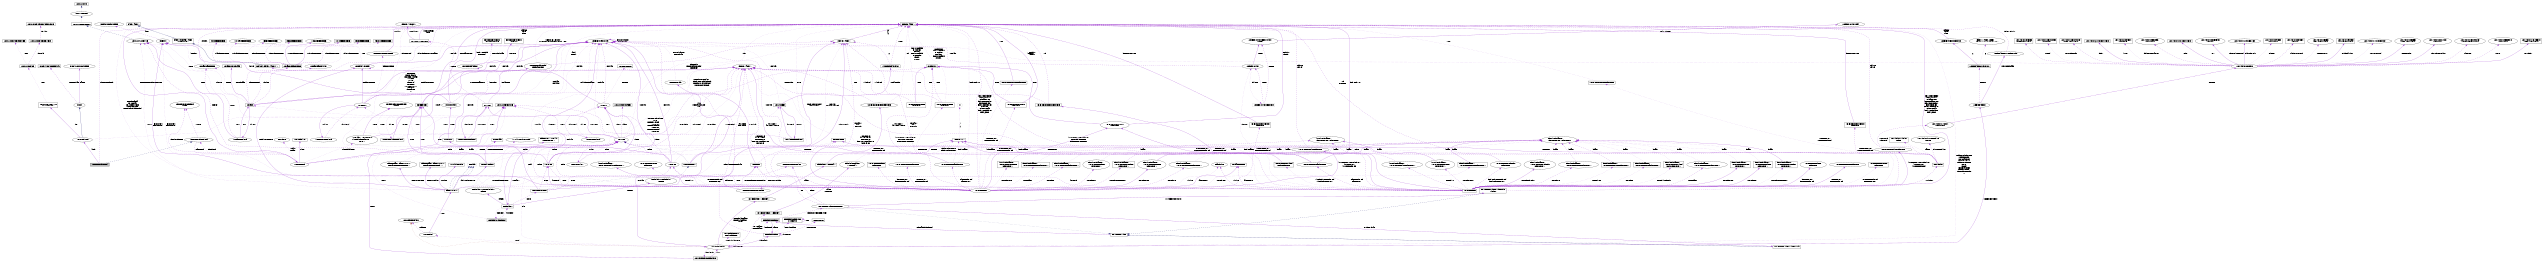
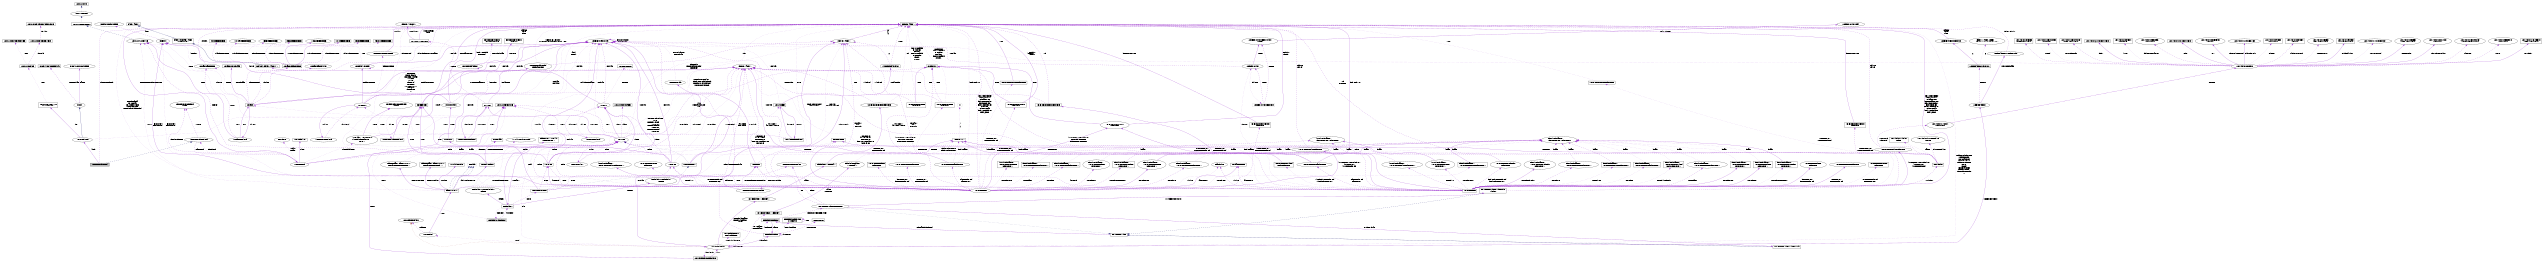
edge "MAVLink_routing" -> "MAVLink_routing::route": label " routes" -> " _beacon"
edge "GCS_MAVLINK" -> "AP_SerialManager": removed, label "serialmanager_p"
